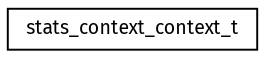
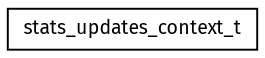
node "stats_context_context_t": label "stats_context_context_t" -> "stats_updates_context_t"
